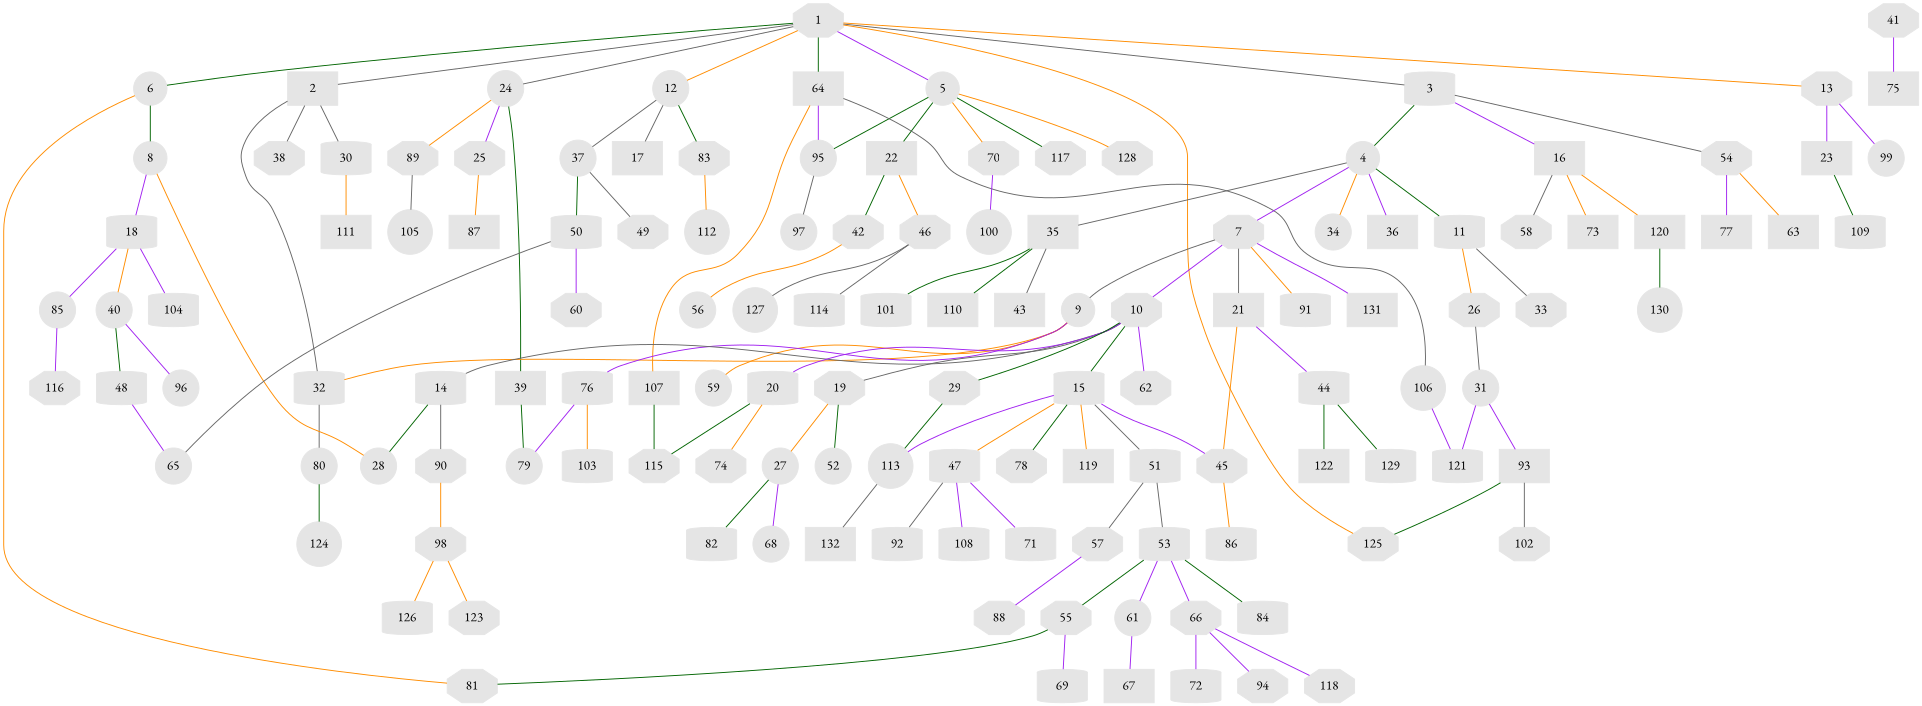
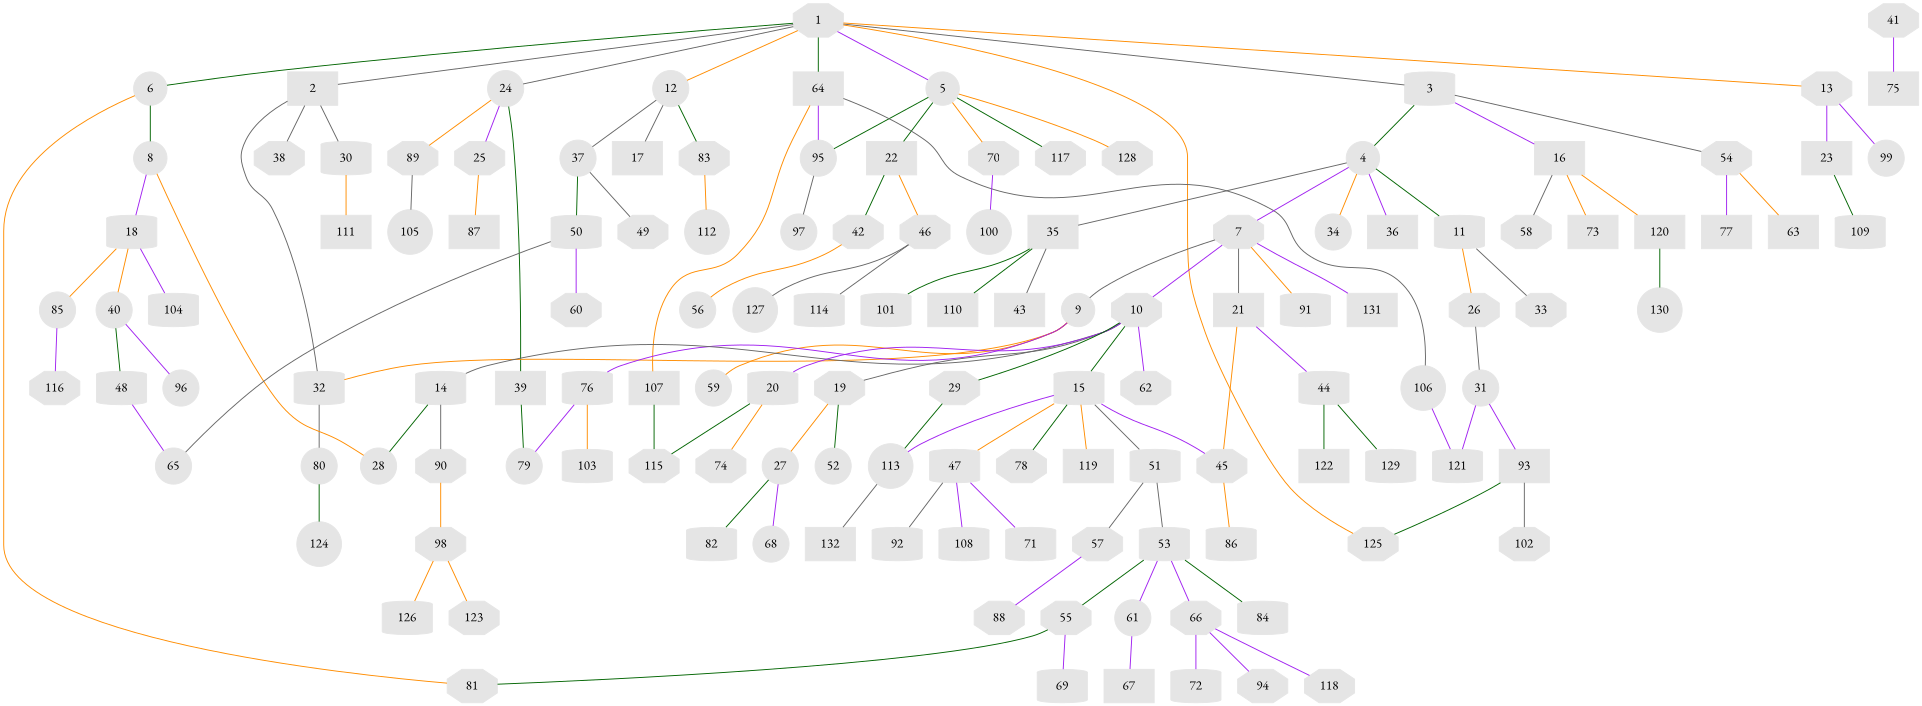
edge "18" -- "85": color purple -> darkorange
